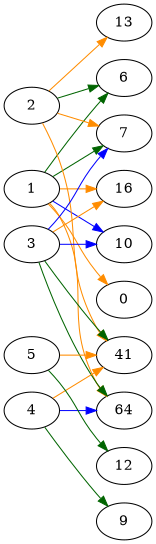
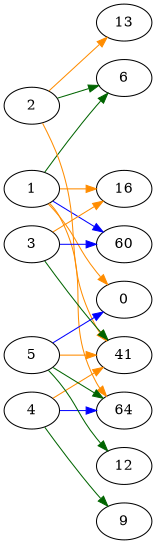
node "7": removed
node "10": label "10" -> "60"
edge "3" -> "64": now "5" -> "64"
edge "5" -> "0": added
